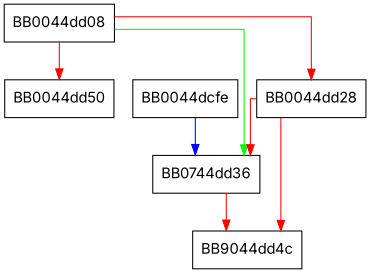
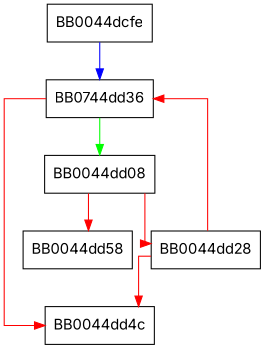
edge "BB0044dd08" -> "BB0744dd36": reversed
node "BB0044dd50": label "BB0044dd50" -> "BB0044dd58"
node "BB9044dd4c": label "BB9044dd4c" -> "BB0044dd4c"
